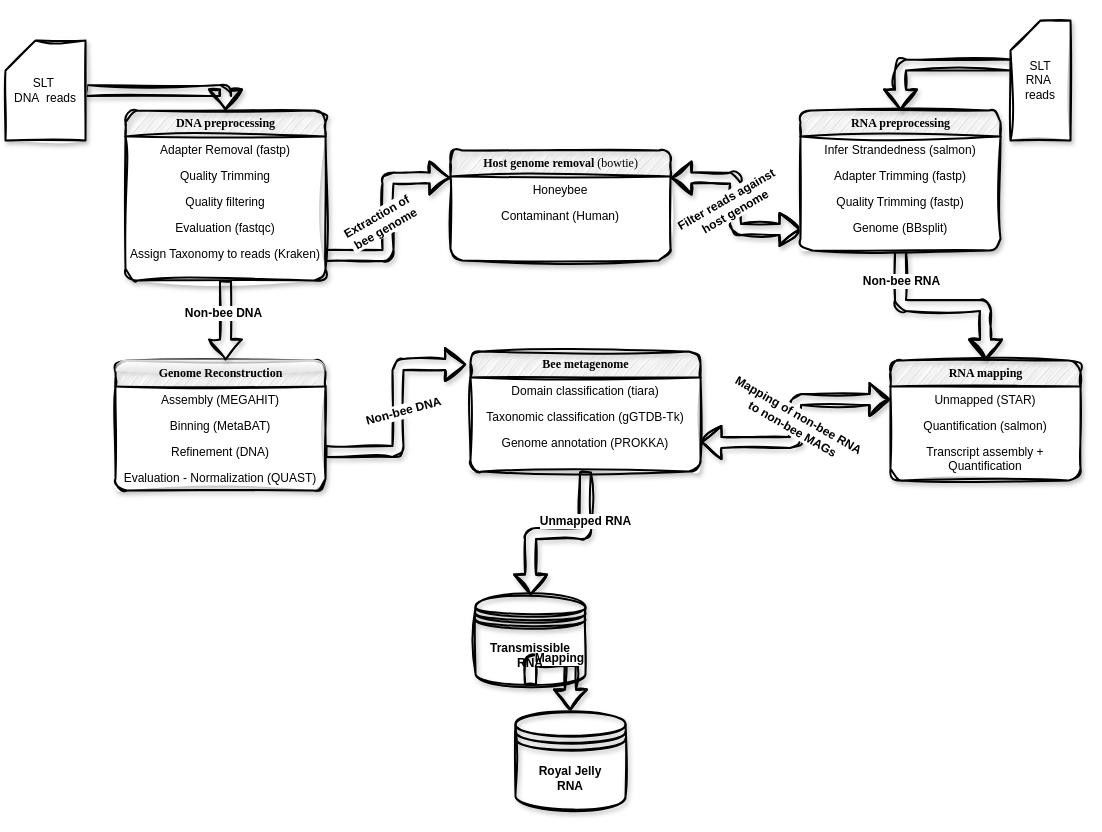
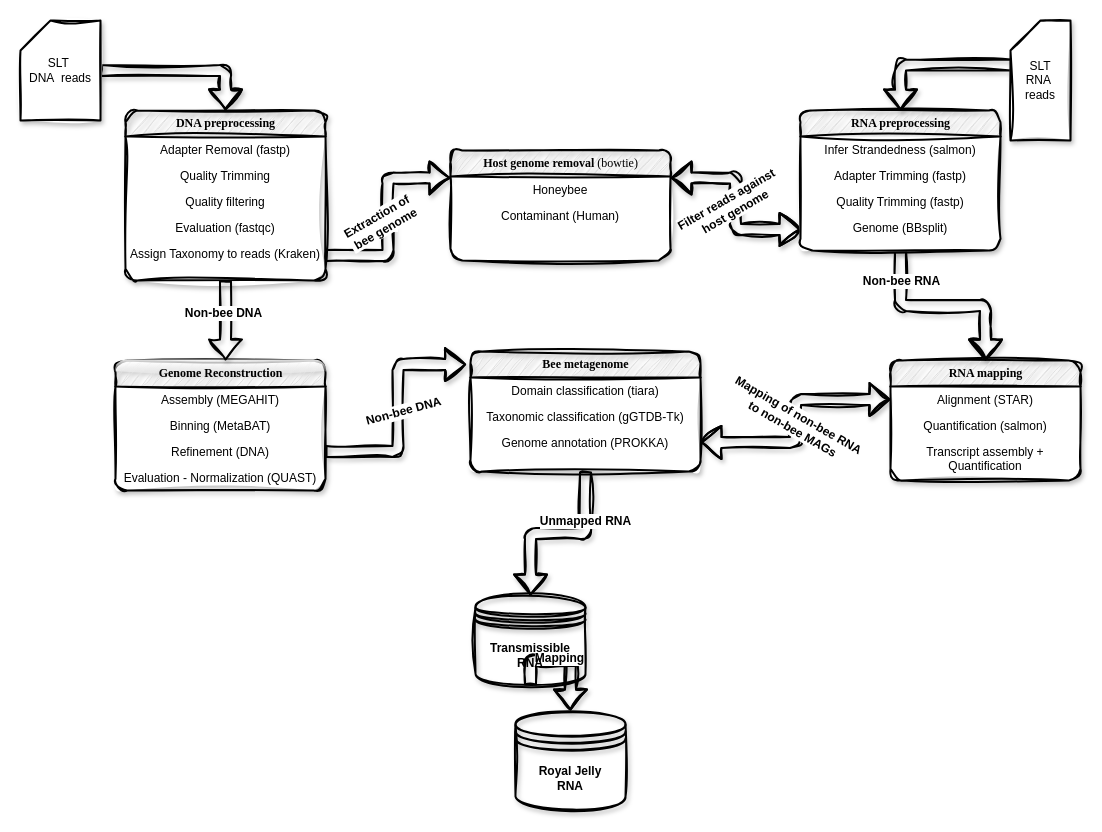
node "SLT DNA reads": moved (46, 91) -> (61, 71)
node "Unmapped (STAR)": label "Unmapped (STAR)" -> "Alignment (STAR)"
